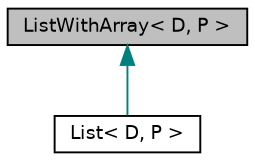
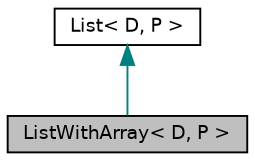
edge "List< D, P >" -> "ListWithArray< D, P >": reversed
